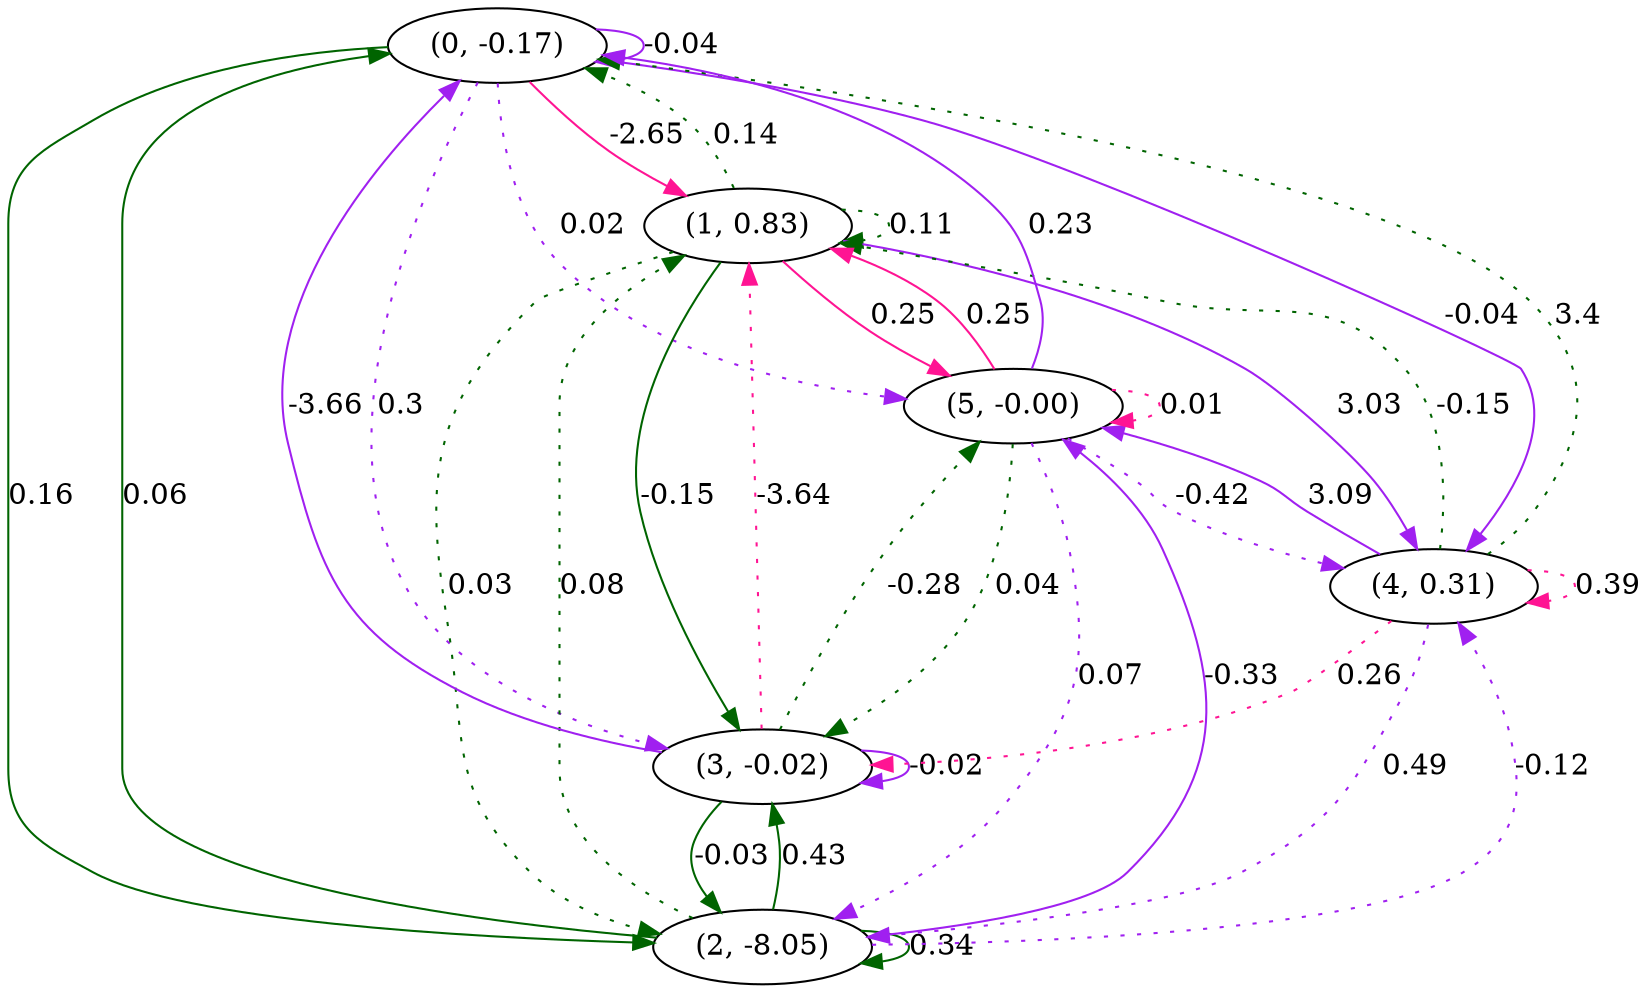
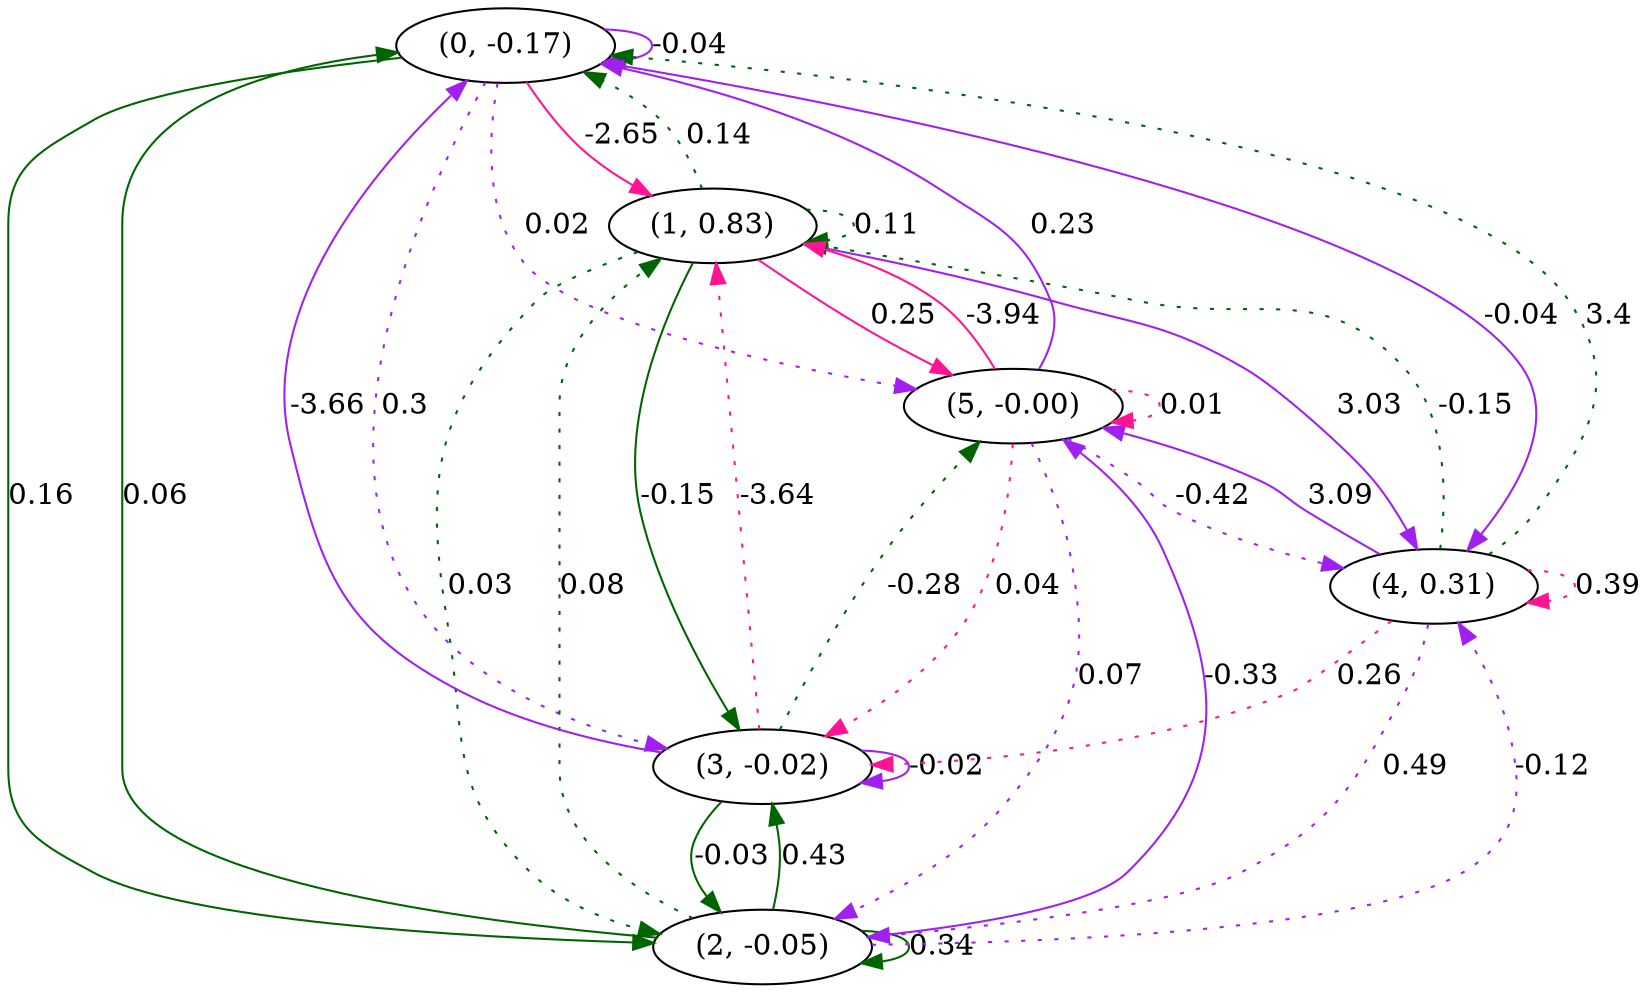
edge "(5, -0.00)" -> "(1, 0.83)": label "0.25" -> "-3.94"
edge "(5, -0.00)" -> "(3, -0.02)": color darkgreen -> deeppink
node "(2, -8.05)": label "(2, -8.05)" -> "(2, -0.05)"
